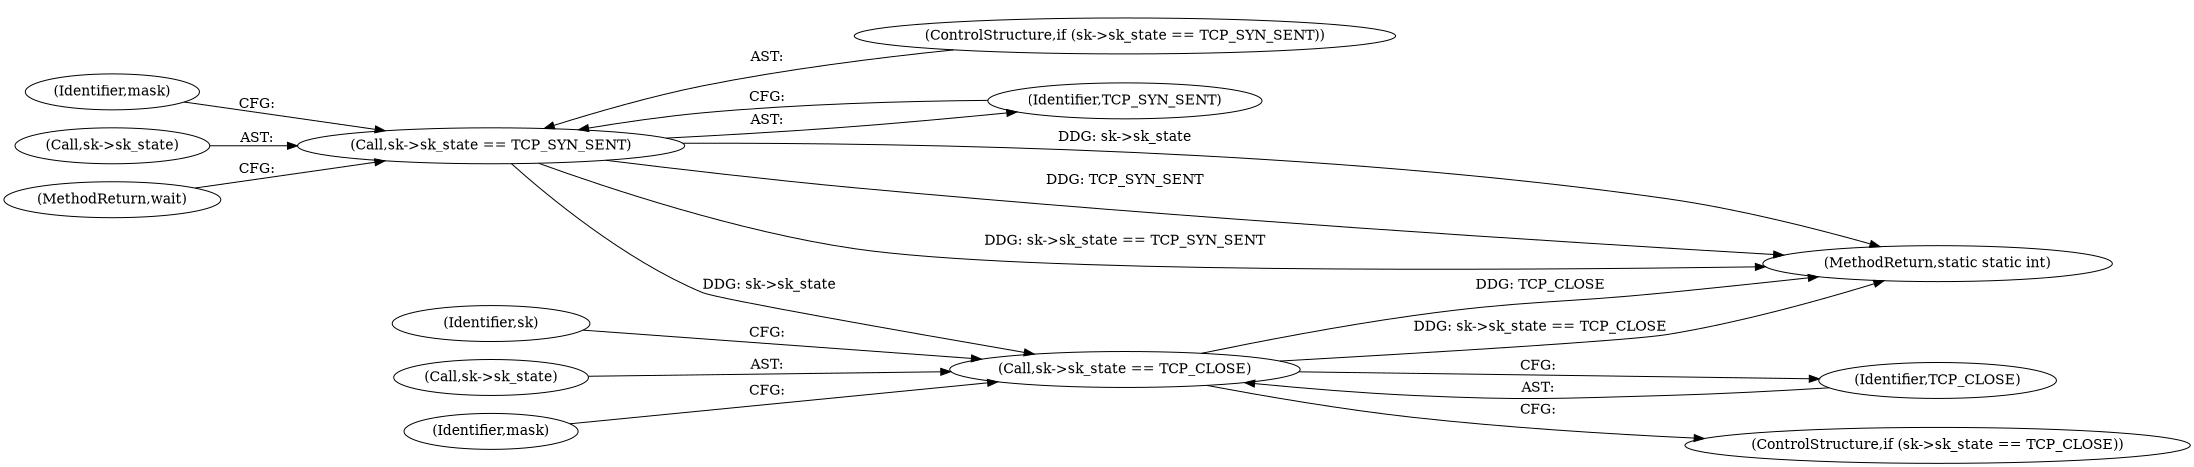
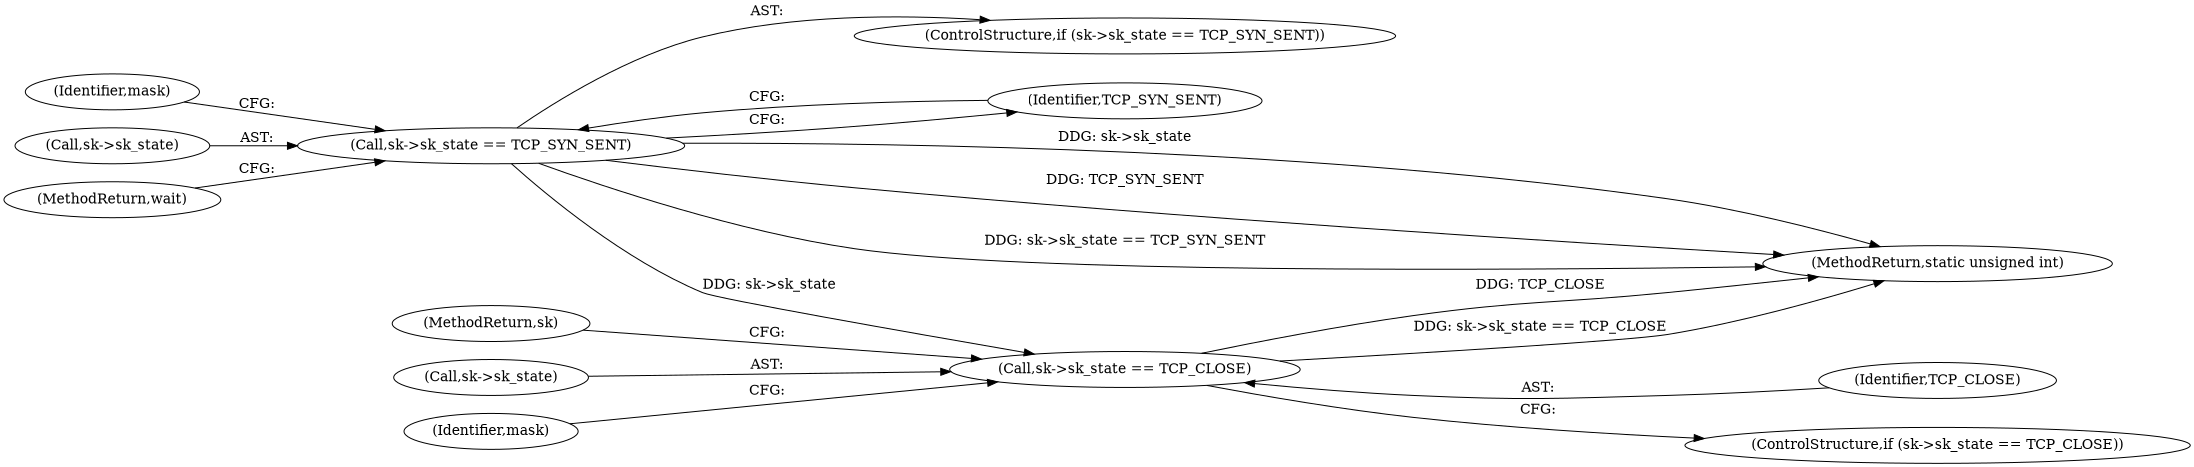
edge "(ControlStructure,if (sk->sk_state == TCP_SYN_SENT))" -> "(Call,sk->sk_state == TCP_SYN_SENT)": reversed
edge "(Call,sk->sk_state == TCP_SYN_SENT)" -> "(Identifier,TCP_SYN_SENT)": label "AST: " -> "CFG: "
node "(MethodReturn,static static int)": label "(MethodReturn,static static int)" -> "(MethodReturn,static unsigned int)"
node "(Identifier,sk)": label "(Identifier,sk)" -> "(MethodReturn,sk)"
edge "(Call,sk->sk_state == TCP_CLOSE)" -> "(Identifier,TCP_CLOSE)": removed, label "CFG:"
